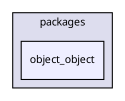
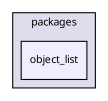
node "object_object": label "object_object" -> "object_list"
